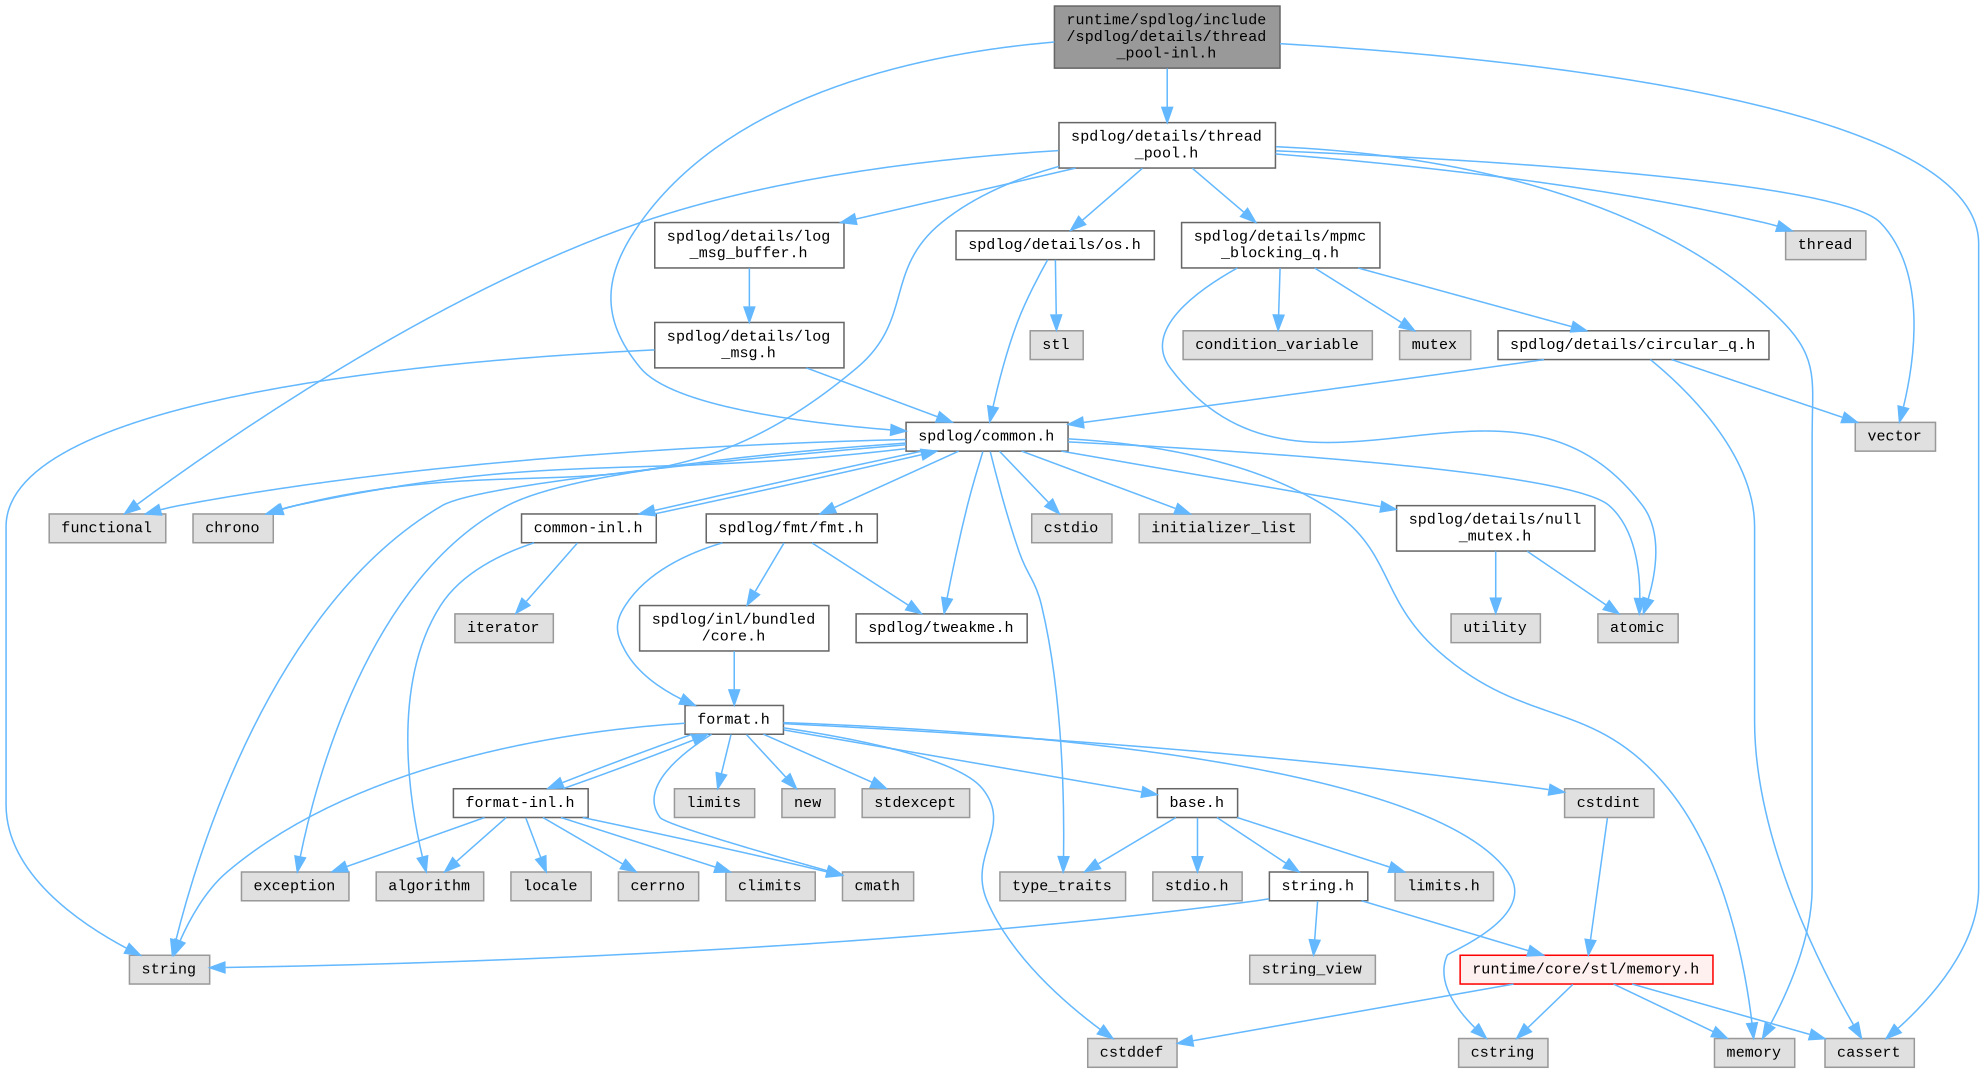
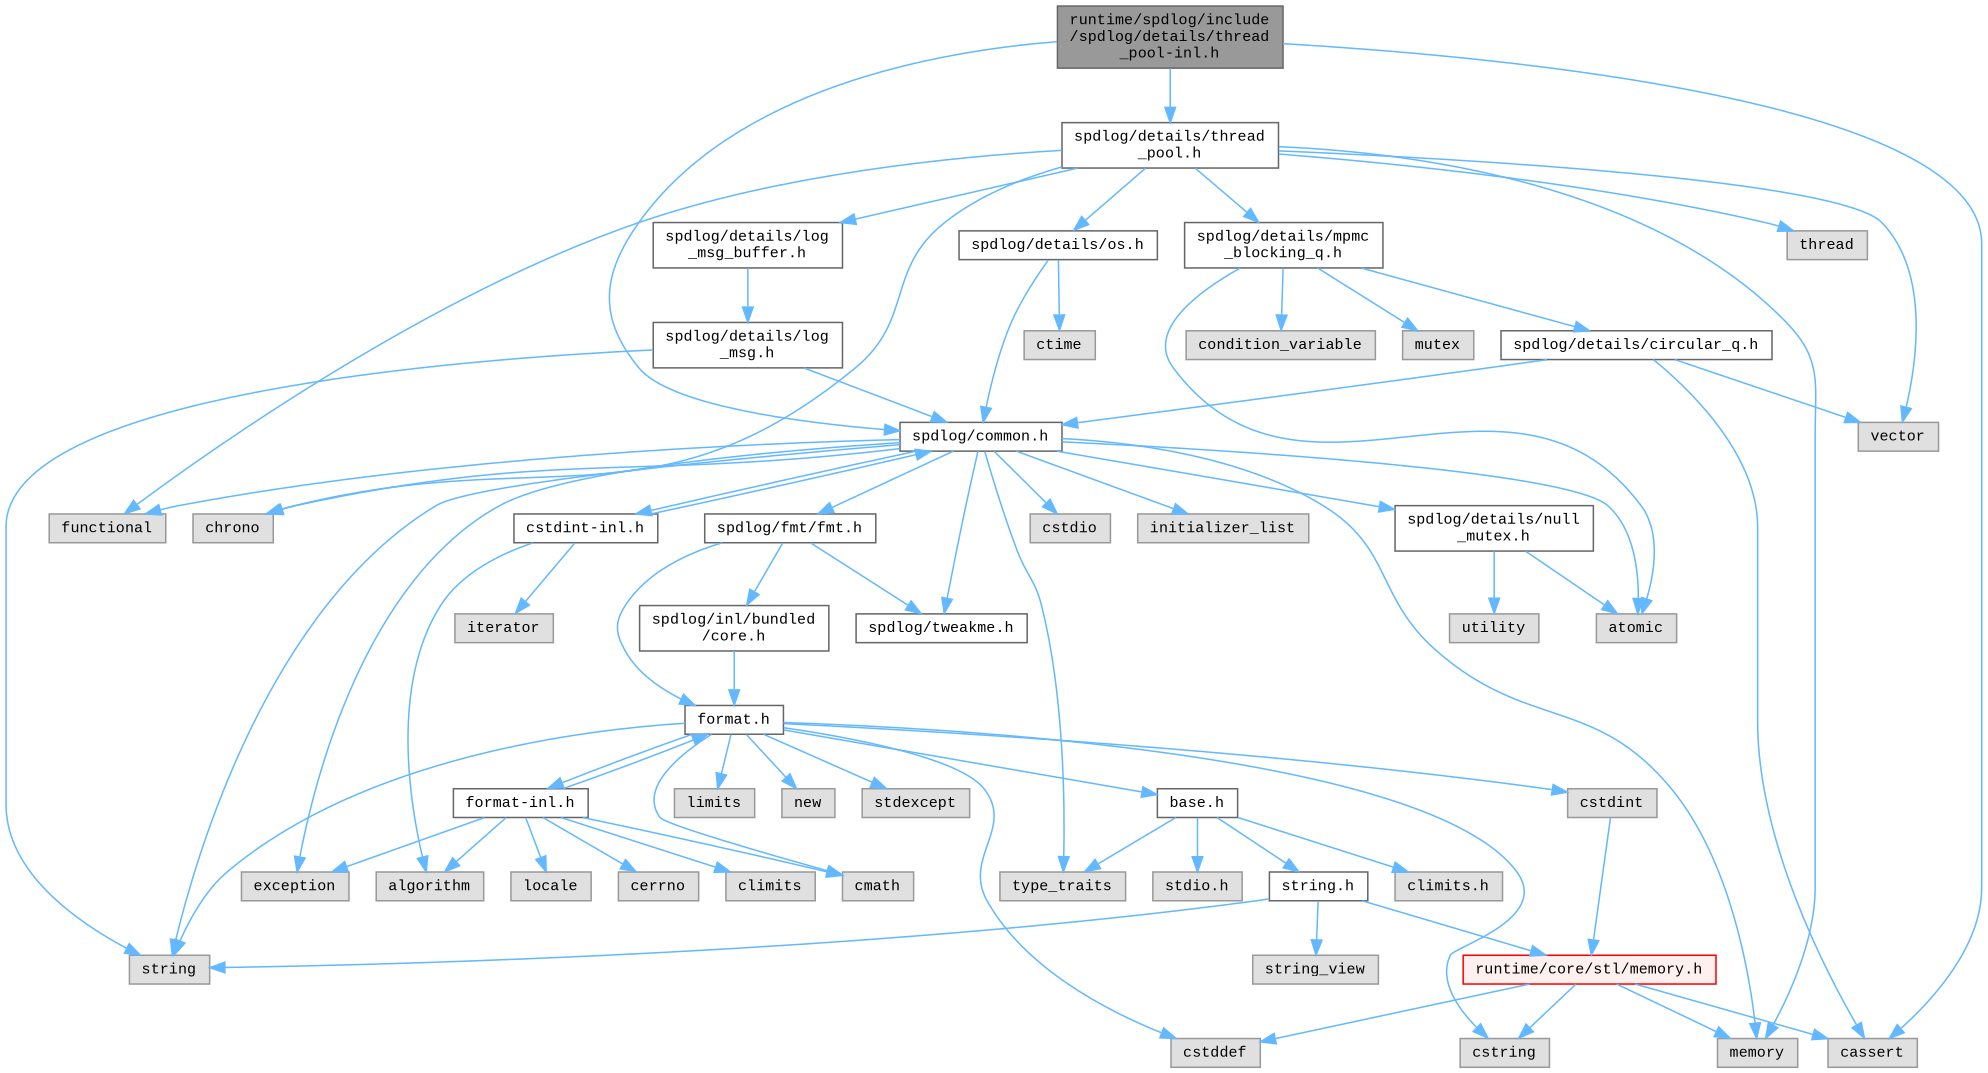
node "stl": label "stl" -> "ctime"
node "common-inl.h": label "common-inl.h" -> "cstdint-inl.h"
node "limits.h": label "limits.h" -> "climits.h"
